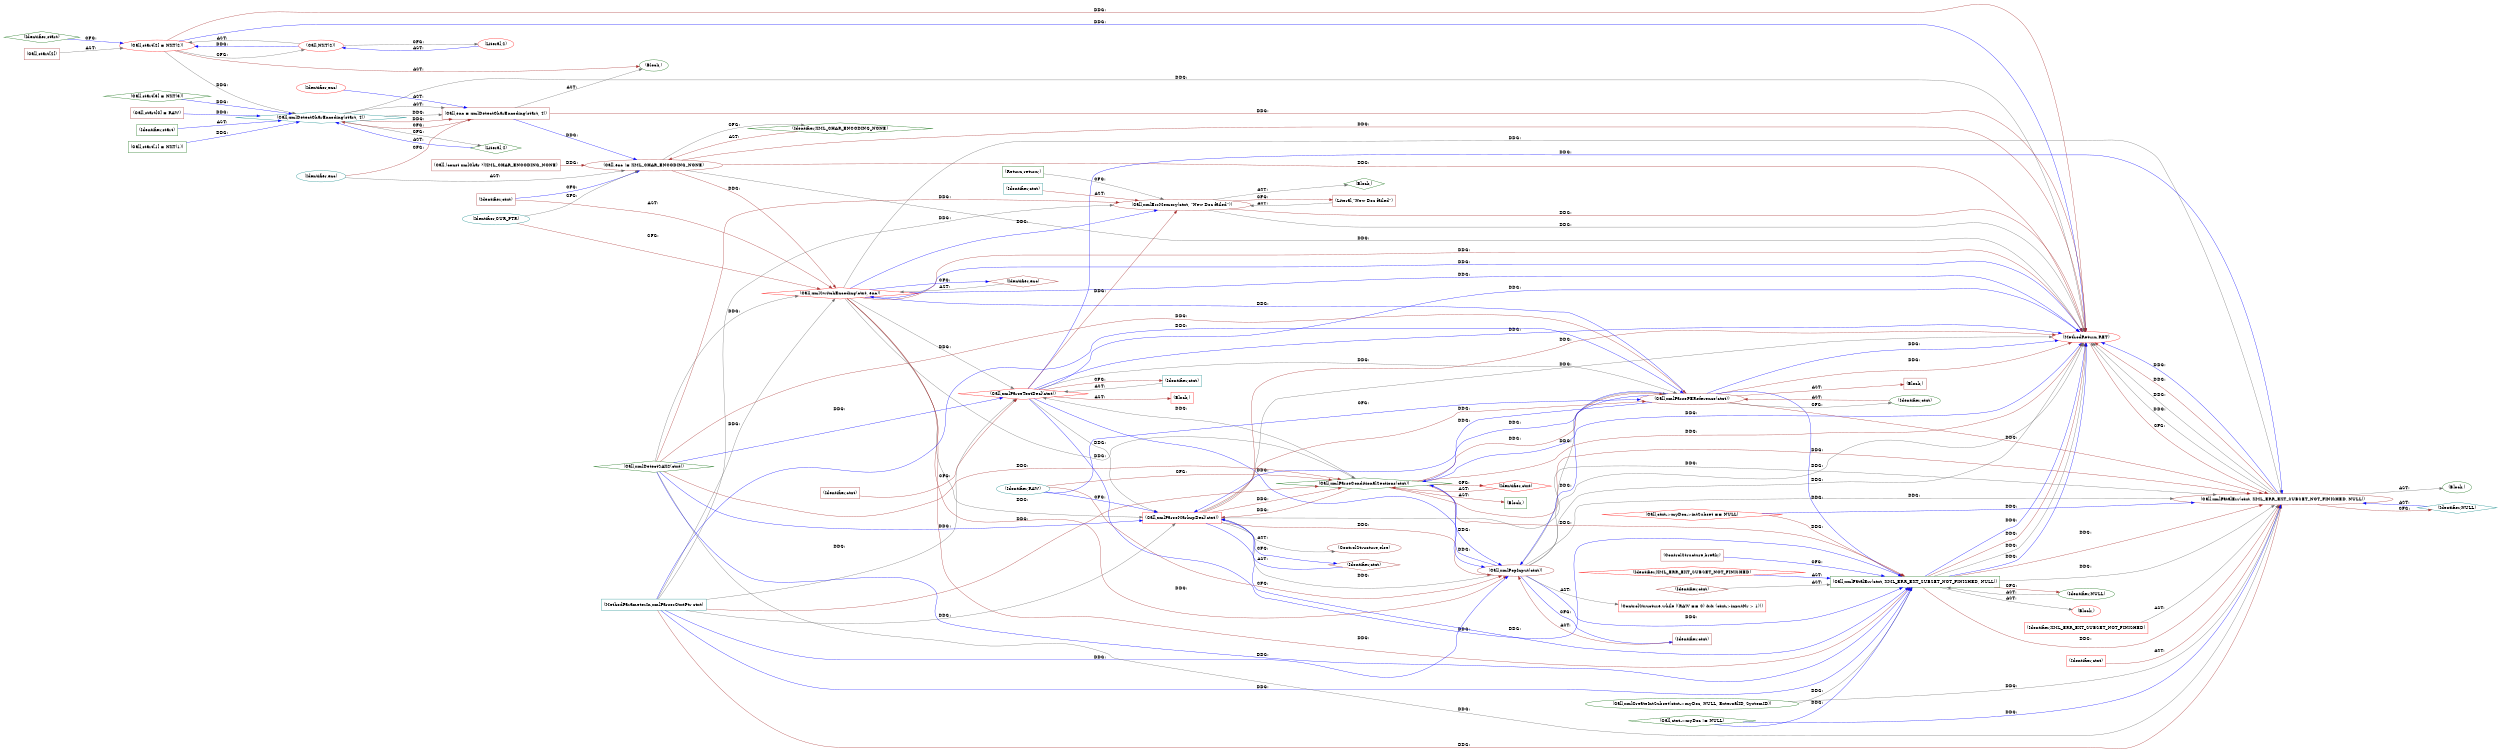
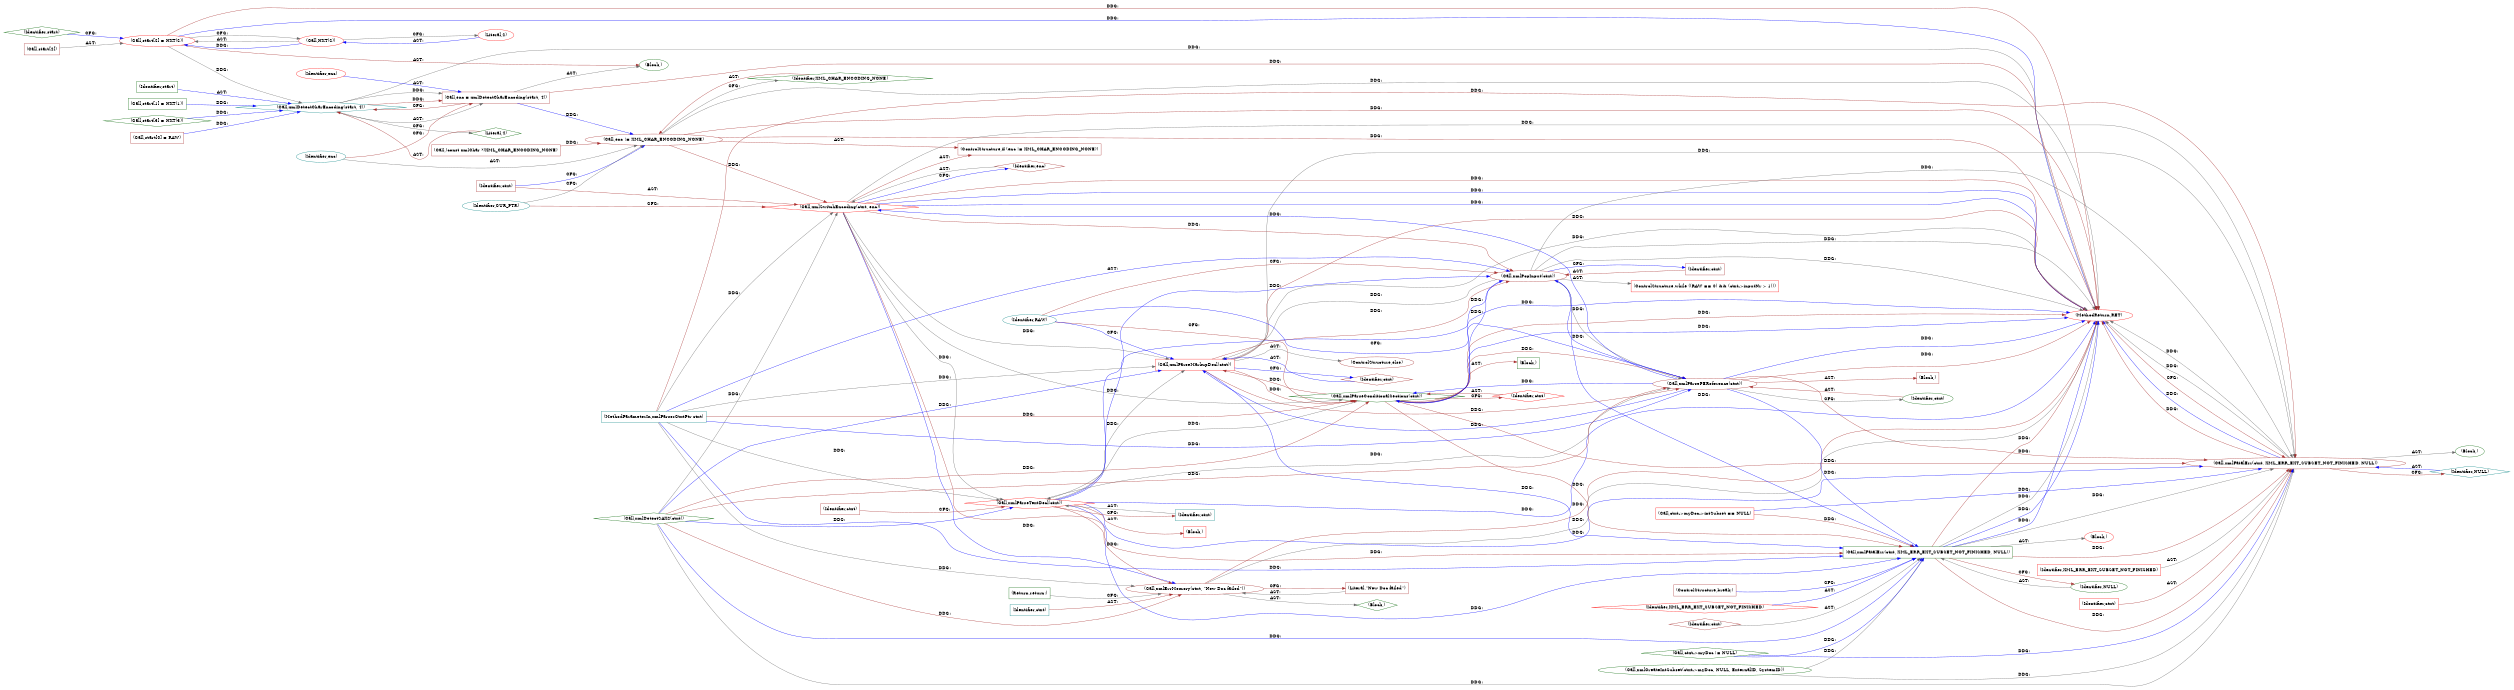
edge "(Literal,4)" -> "(Call,xmlDetectCharEncoding(start, 4))": color blue -> brown
node "(ControlStructure,if (enc != XML_CHAR_ENCODING_NONE))": added
node "(Call,ctxt->myDoc->intSubset == NULL)": shape diamond -> box
edge "(MethodParameterIn,xmlParserCtxtPtr ctxt)" -> "(Call,xmlPopInput(ctxt))": label "DDG: " -> "AST: "
